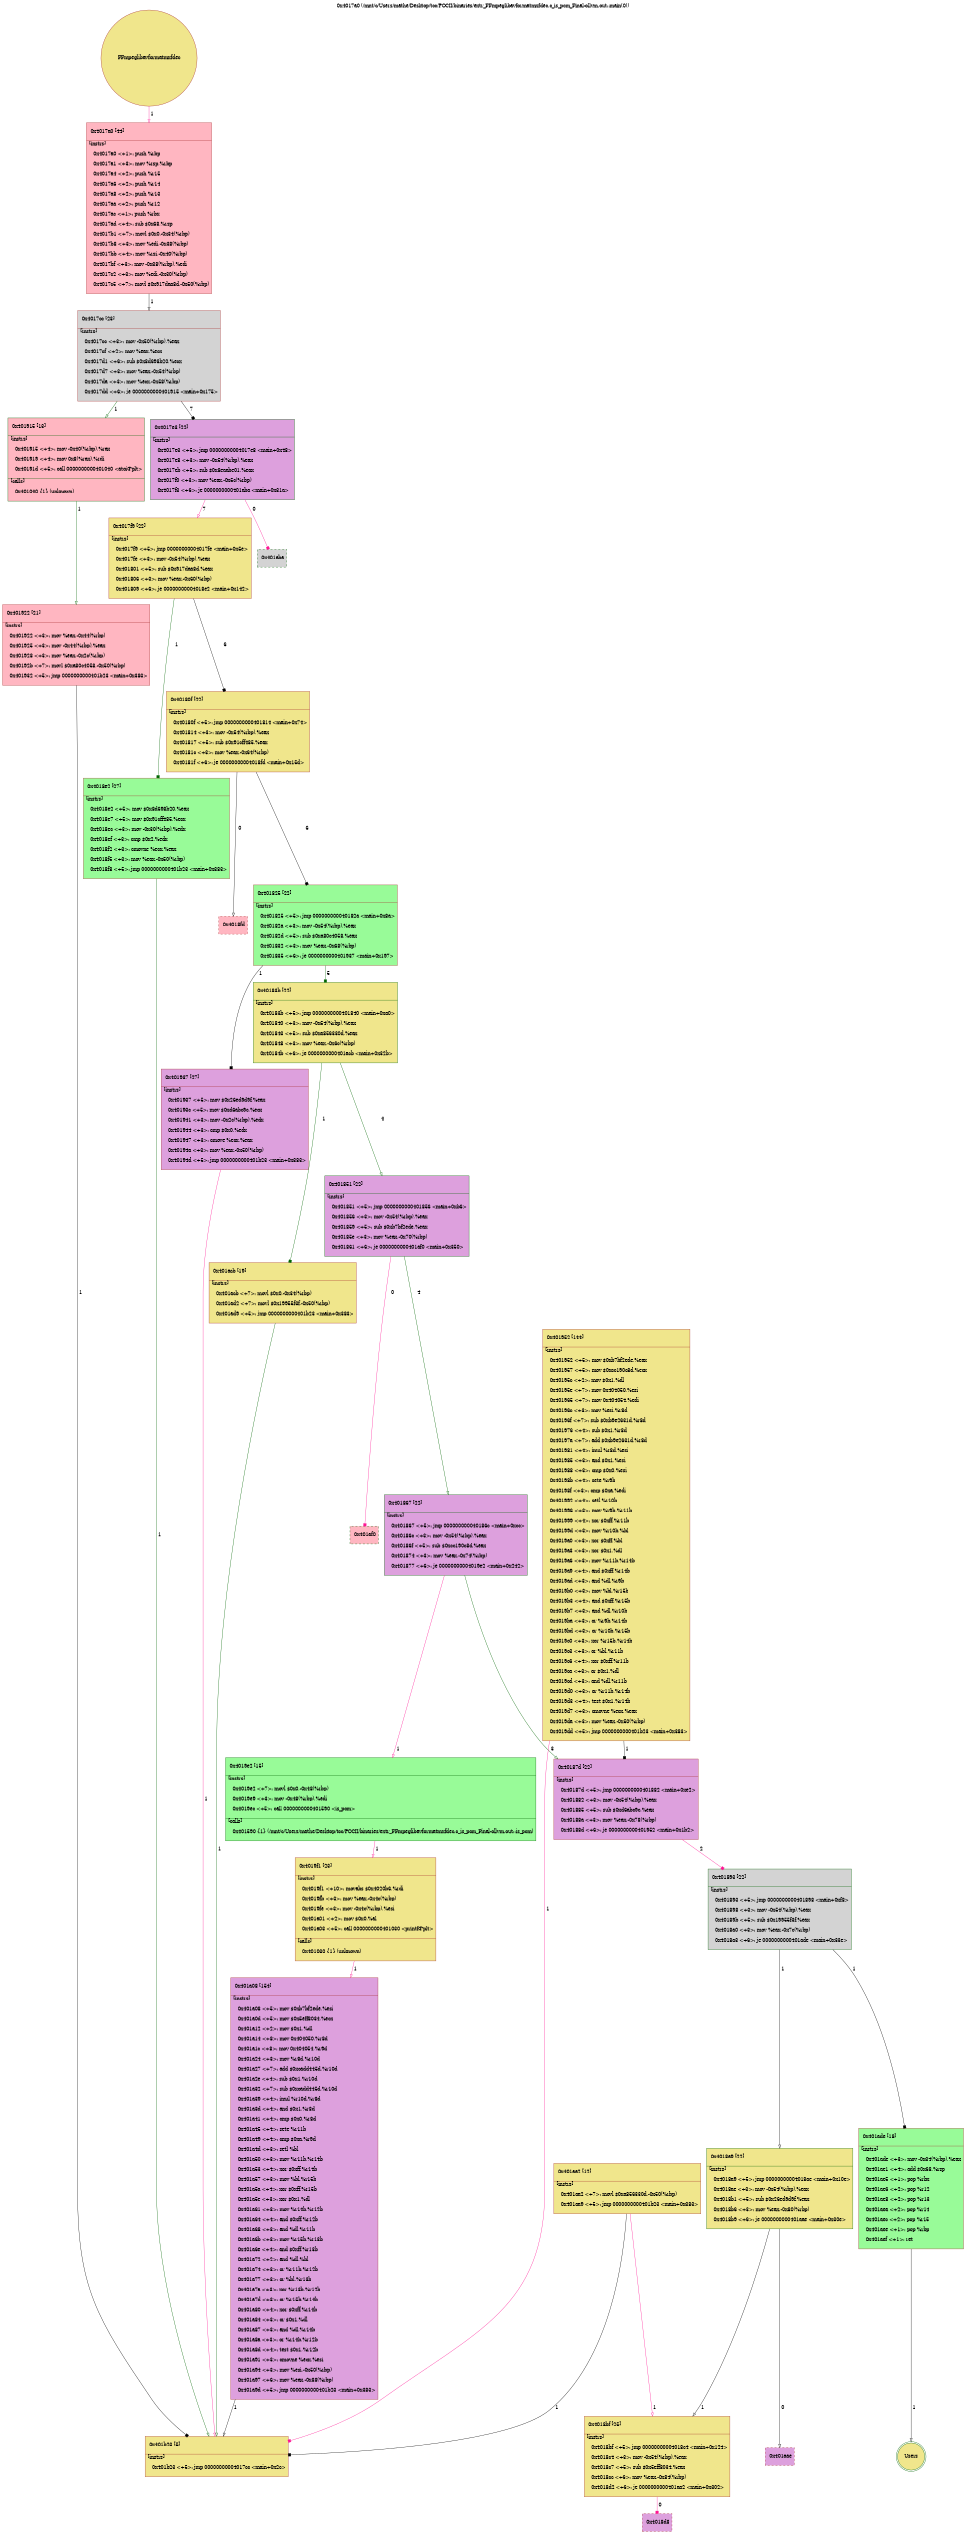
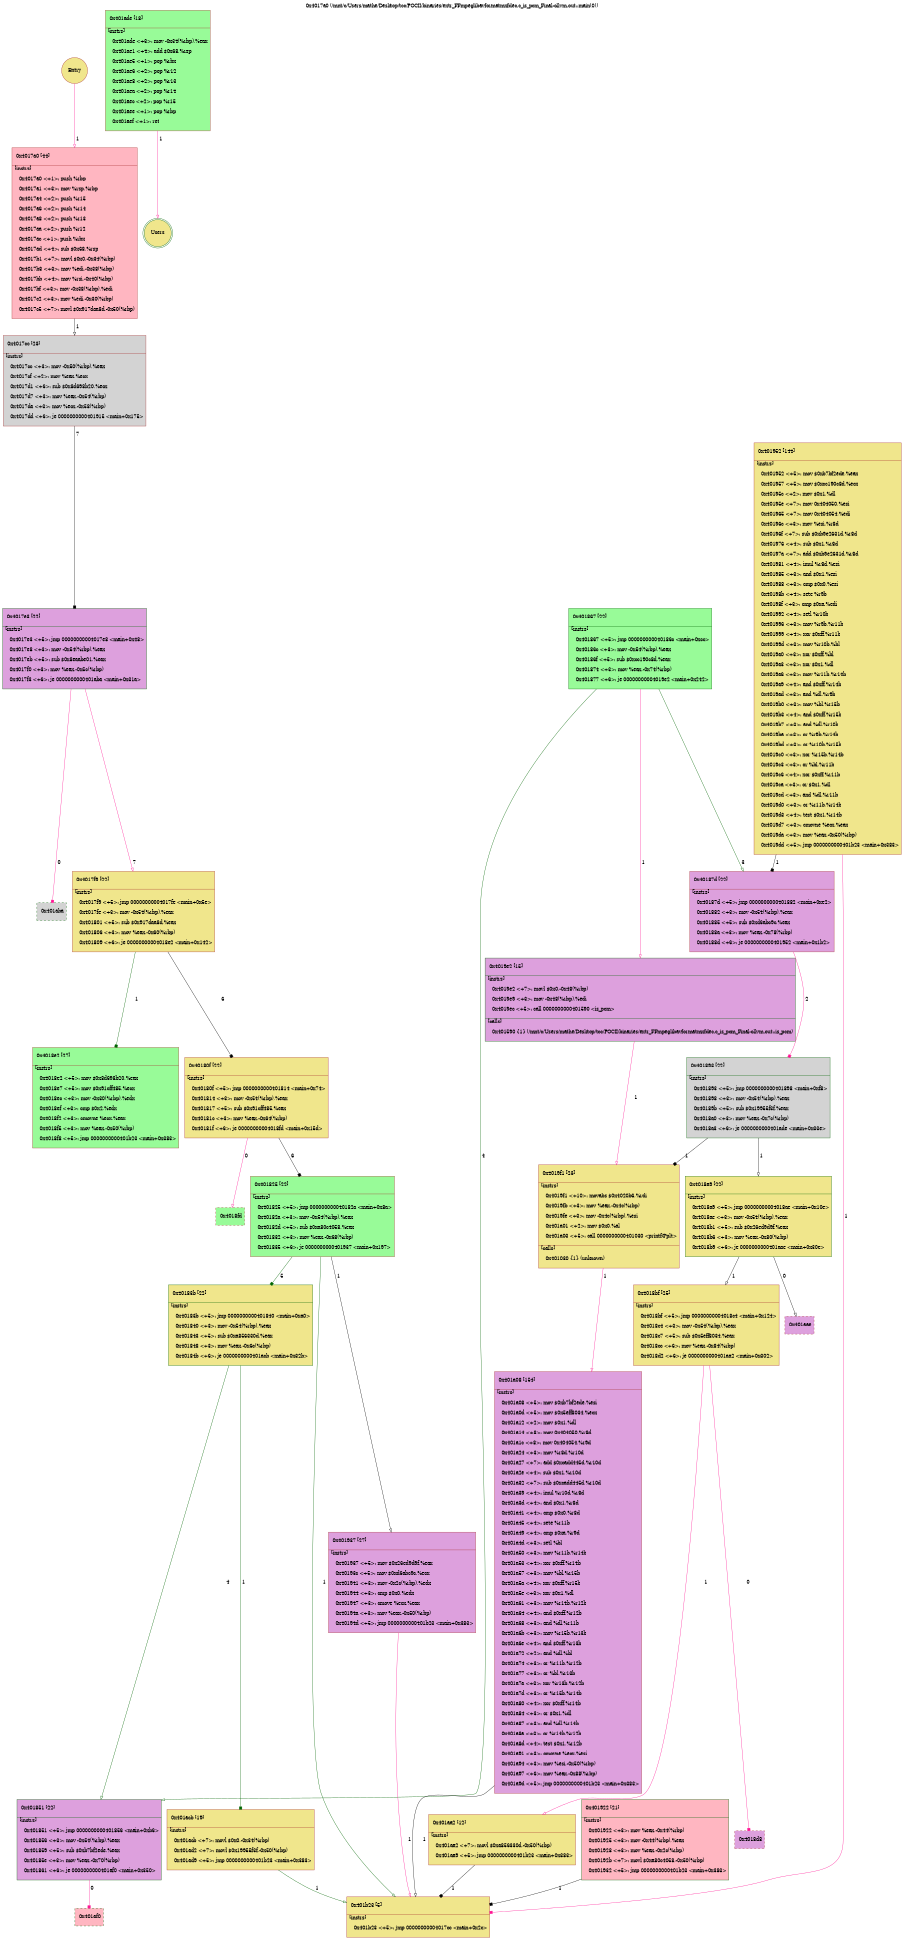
node "FFmpeglibavformatmxfdec": label "FFmpeglibavformatmxfdec" -> "Entry"
node "0x401915 [13]": removed
node "0x401922 [21]": color brown -> darkgreen
edge "0x40180f [22]" -> "0x4018fd": color black -> deeppink
node "0x4018fd": fillcolor lightpink -> palegreen
edge "0x401825 [22]" -> "0x401937 [27]": arrowhead box -> onormal
edge "0x401851 [22]" -> "0x401867 [22]": reversed
node "0x401867 [22]": fillcolor plum -> palegreen
edge "0x4018e2 [27]" -> "0x401b23 [5]": now "0x401825 [22]" -> "0x401b23 [5]"
node "0x4019e2 [15]": fillcolor palegreen -> plum
edge "0x401893 [22]" -> "0x401ade [18]": now "0x401893 [22]" -> "0x4019f1 [23]"
edge "0x401aa2 [12]" -> "0x4018bf [25]": reversed
edge "0x401ade [18]" -> "Users": color black -> deeppink
